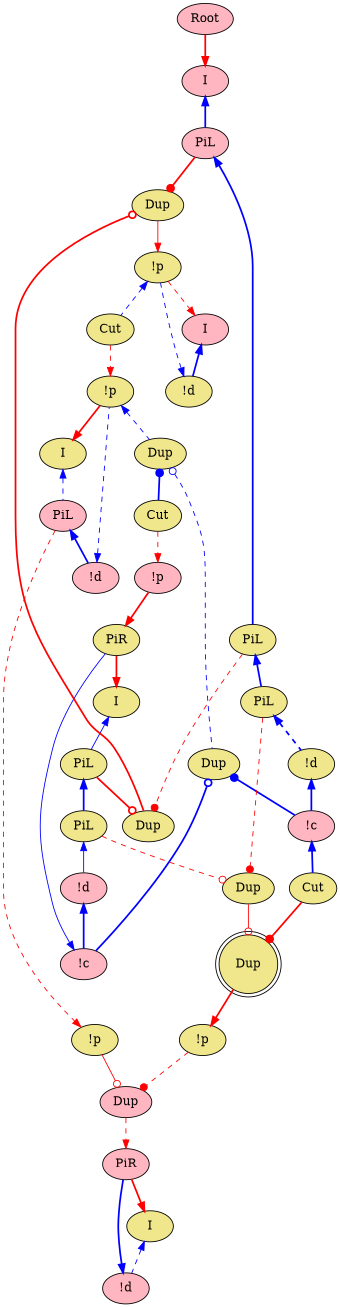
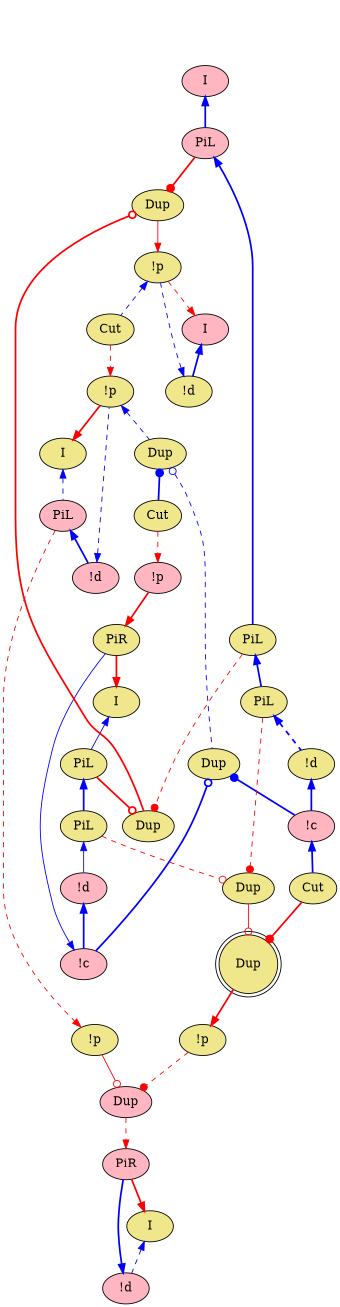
node "Root": removed
